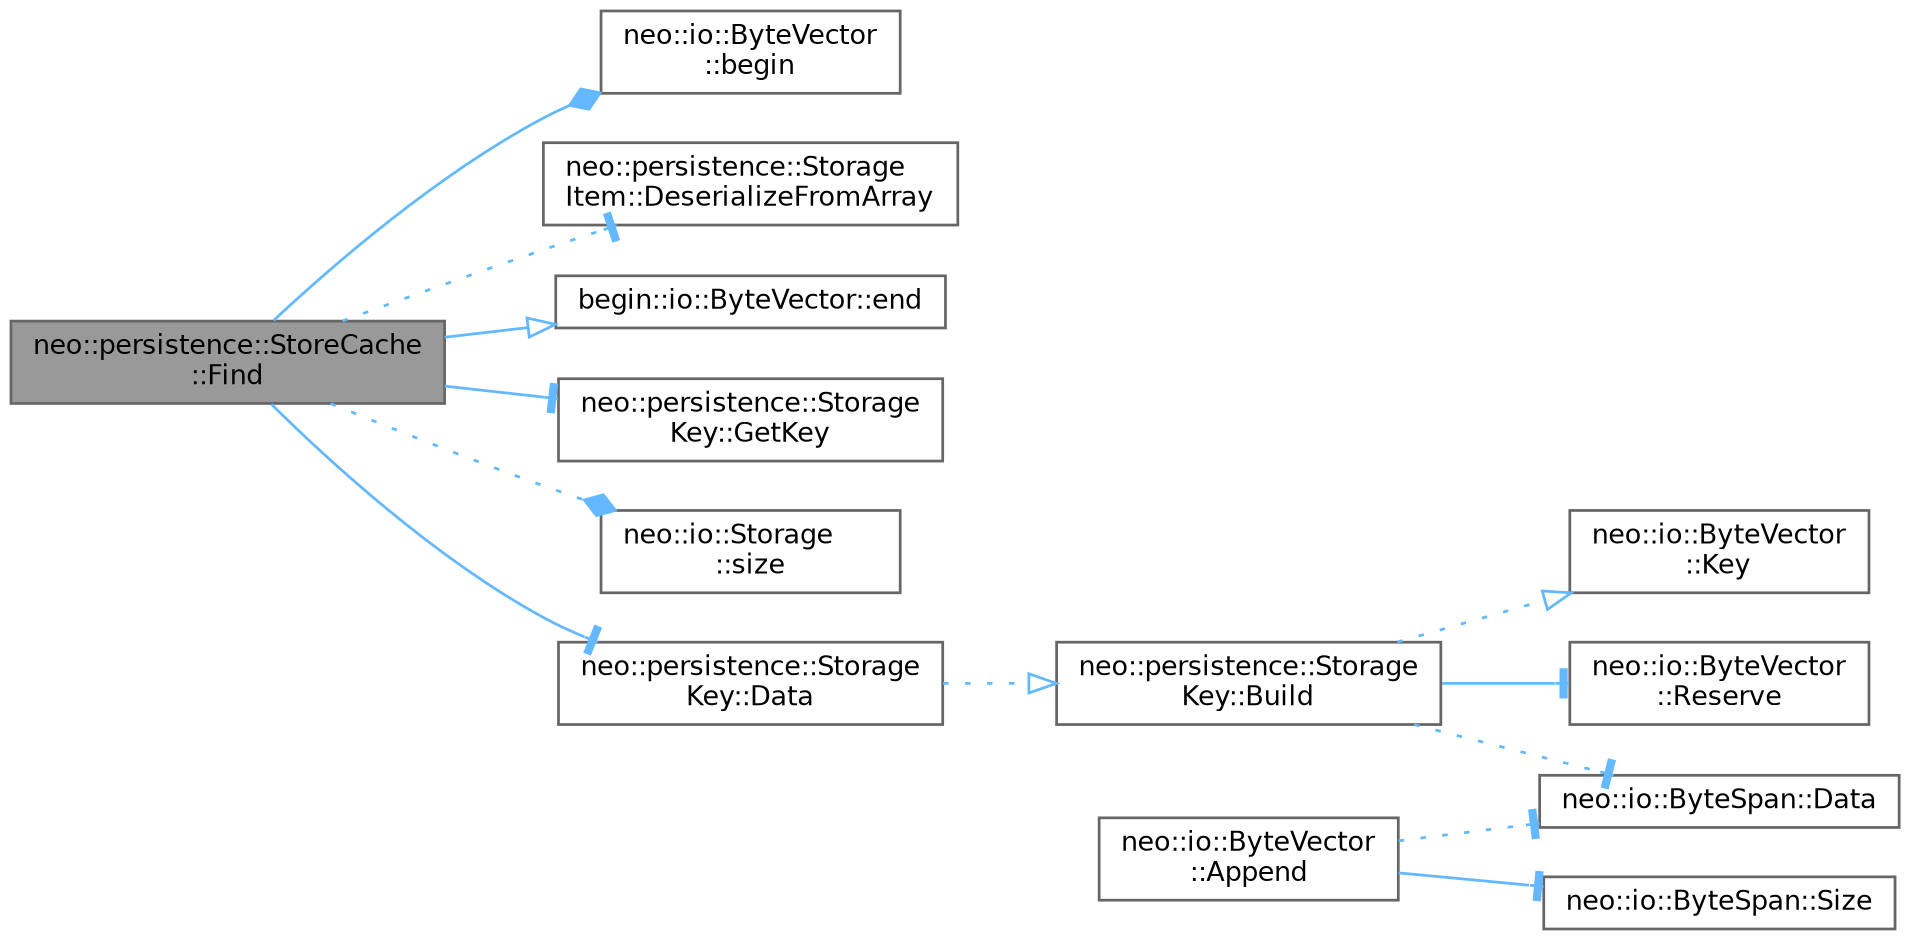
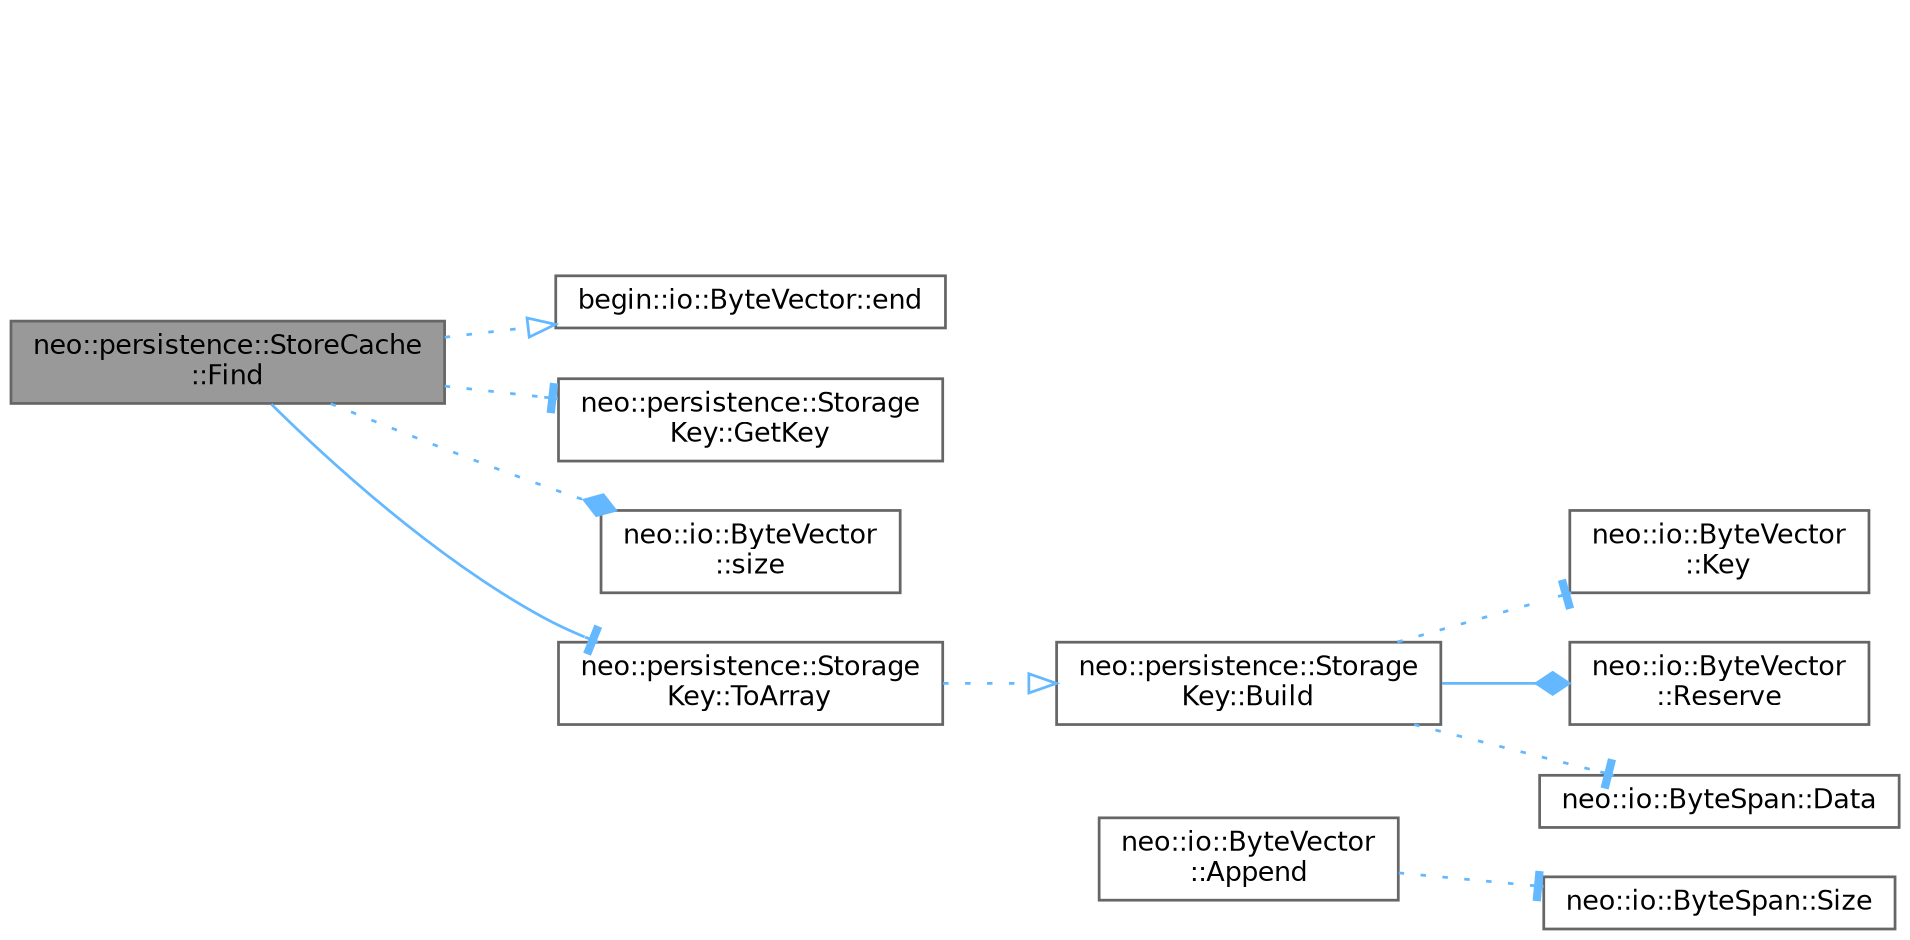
node "neo::io::ByteVector ::begin": removed
node "neo::persistence::Storage Item::DeserializeFromArray": removed
edge "neo::persistence::StoreCache ::Find" -> "begin::io::ByteVector::end": style solid -> dotted
edge "neo::persistence::StoreCache ::Find" -> "neo::persistence::Storage Key::GetKey": style solid -> dotted
node "neo::io::Storage ::size": label "neo::io::Storage ::size" -> "neo::io::ByteVector ::size"
edge "neo::persistence::Storage Key::Build" -> "neo::io::ByteVector ::Key": arrowhead onormal -> tee
node "neo::persistence::Storage Key::Data": label "neo::persistence::Storage Key::Data" -> "neo::persistence::Storage Key::ToArray"
edge "neo::persistence::Storage Key::Build" -> "neo::io::ByteVector ::Reserve": arrowhead tee -> diamond
edge "neo::io::ByteVector ::Append" -> "neo::io::ByteSpan::Data": removed
edge "neo::io::ByteVector ::Append" -> "neo::io::ByteSpan::Size": style solid -> dotted
